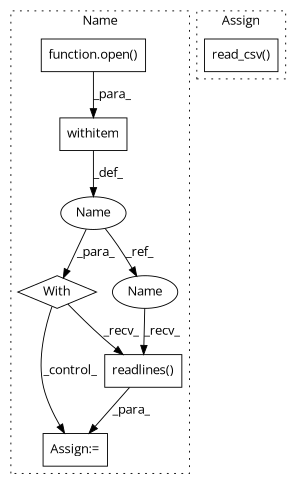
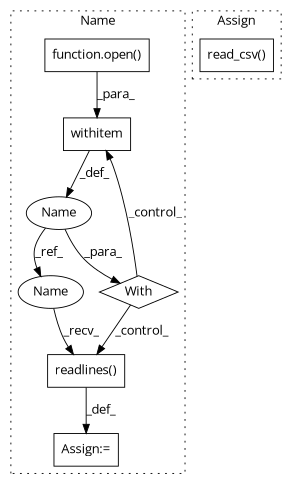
edge "With" -> "readlines()": label "_recv_" -> "_control_"
edge "With" -> "Assign:=": now "With" -> "withitem"
edge "readlines()" -> "Assign:=": label "_para_" -> "_def_"
